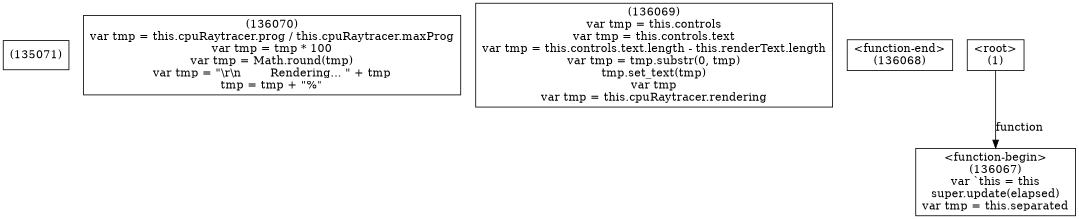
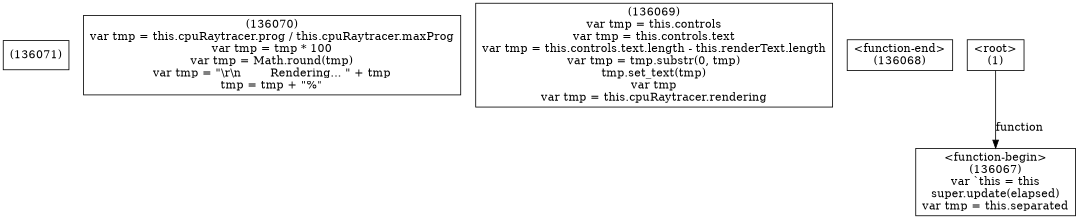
node "(135071)": label "(135071)" -> "(136071)"
